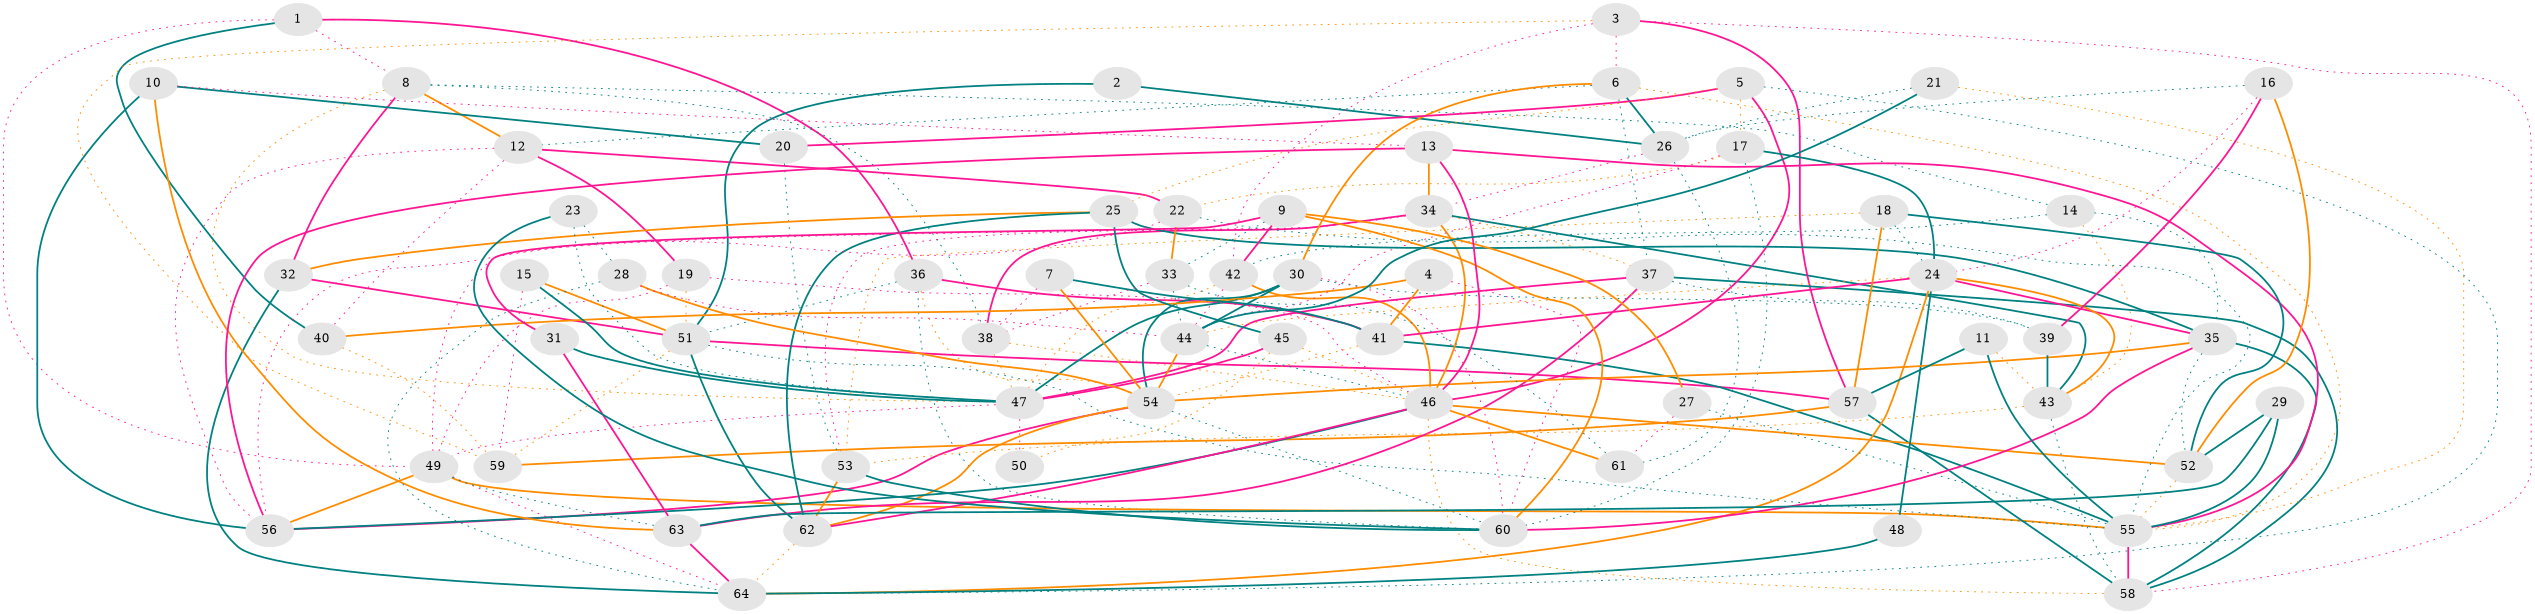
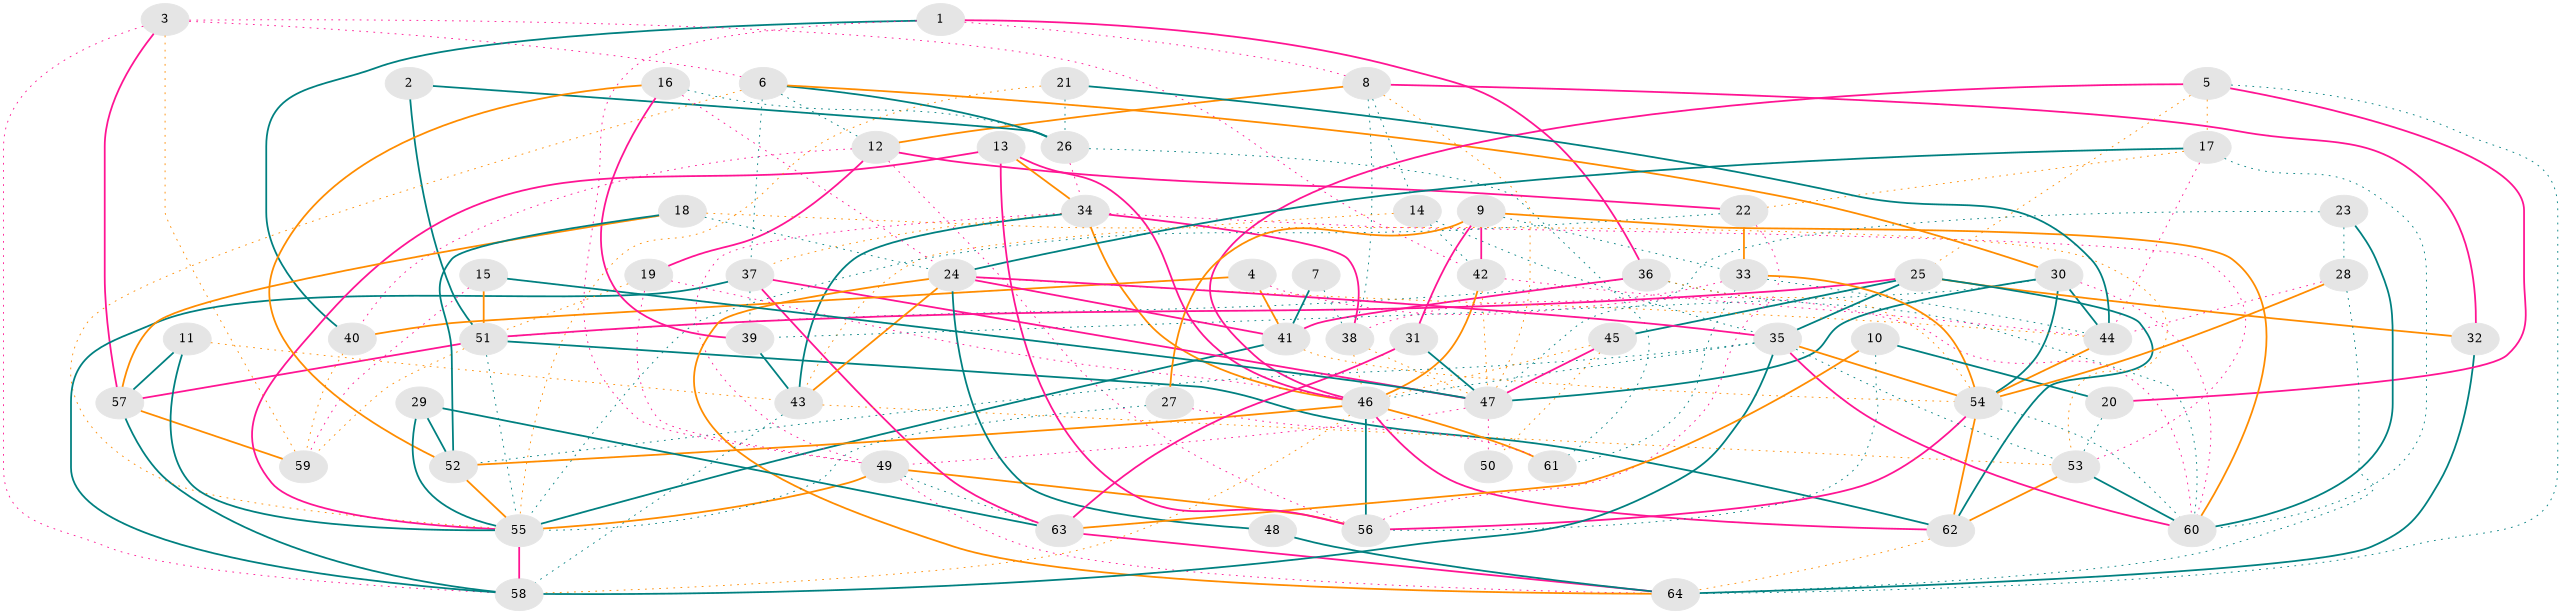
edge "10" -- "13": removed
edge "7" -- "38": color deeppink -> teal
edge "32" -- "51": now "25" -- "51"
edge "7" -- "54": now "33" -- "54"
edge "10" -- "56": style bold -> dotted
edge "44" -- "46": now "35" -- "46"
edge "35" -- "53": added
edge "52" -- "55": style dotted -> bold
